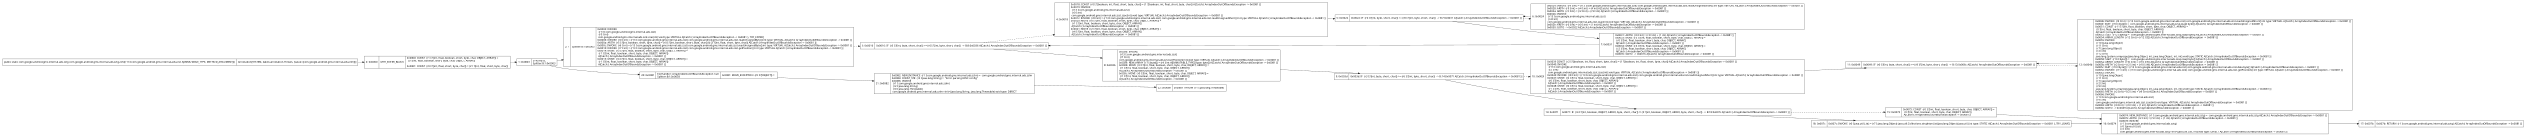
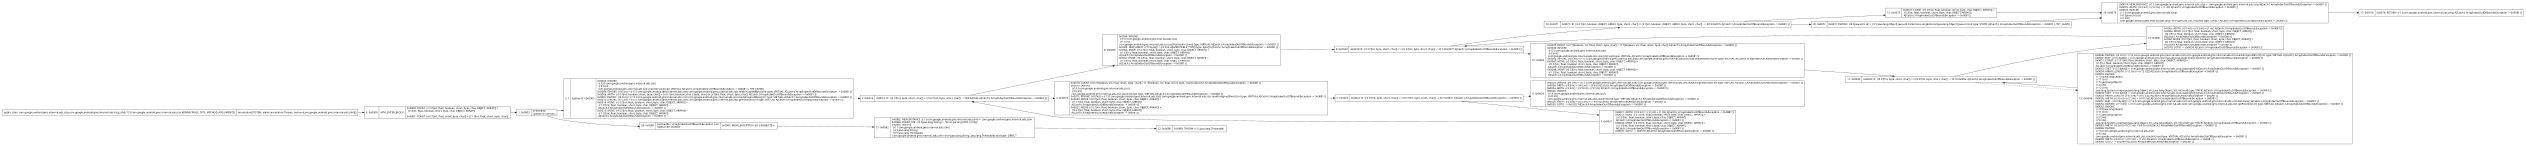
edge "6: 0x0024" -> "5: 0x0022": removed
node "13: 0x006c": added
edge "14: 0x0071" -> "15: 0x0073": style dashed -> solid
